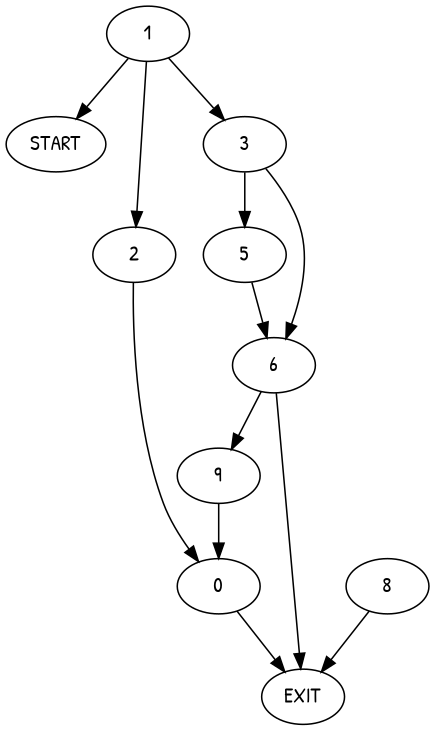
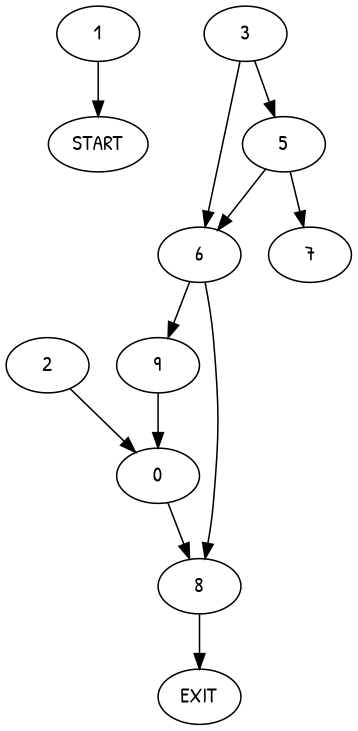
edge "1" -> "3": removed
edge "1" -> "2": removed
node "7": added
edge "6" -> "EXIT": now "6" -> "8"
edge "0" -> "EXIT": now "0" -> "8"
